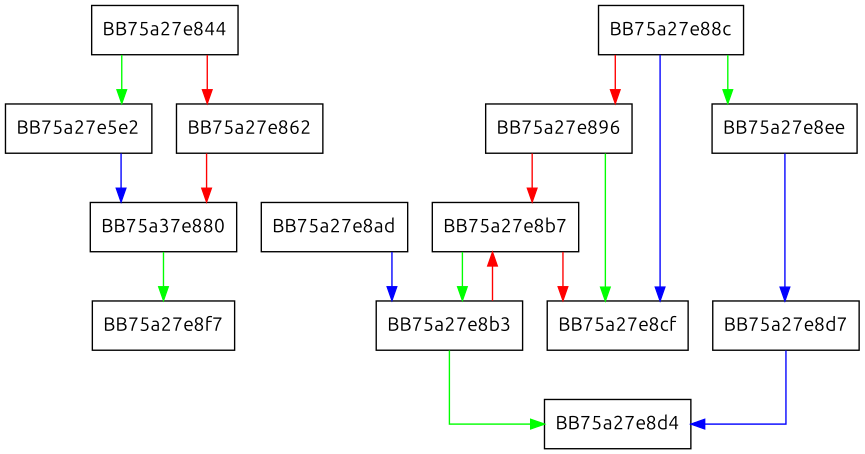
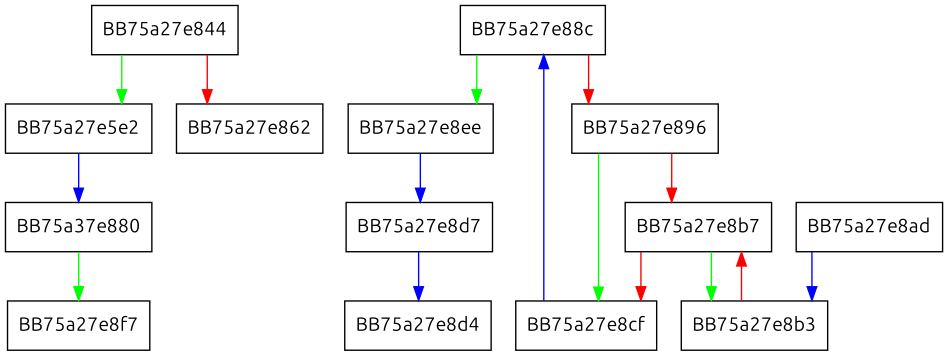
edge "BB75a27e862" -> "BB75a37e880": removed
edge "BB75a27e88c" -> "BB75a27e8cf": reversed
edge "BB75a27e8b3" -> "BB75a27e8d4": removed
